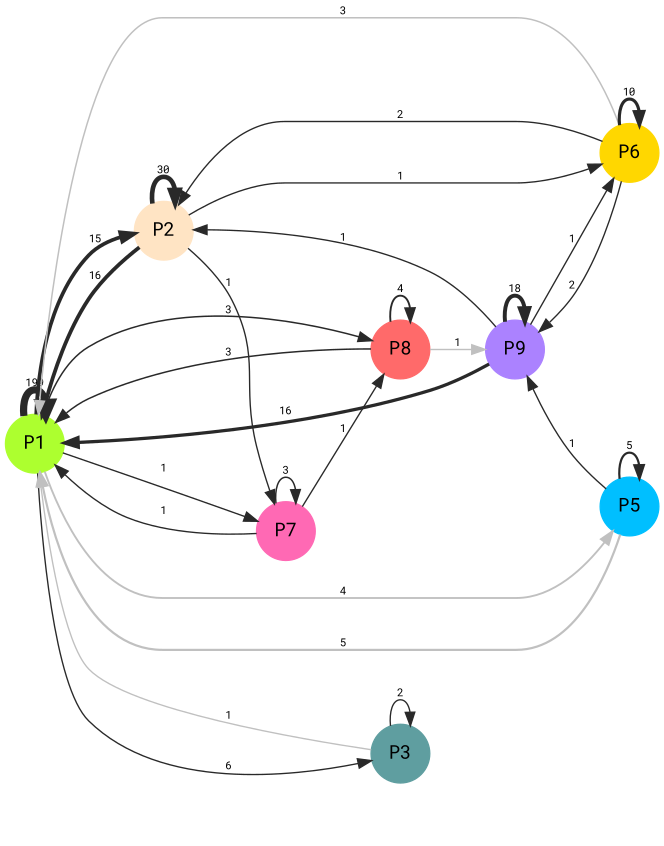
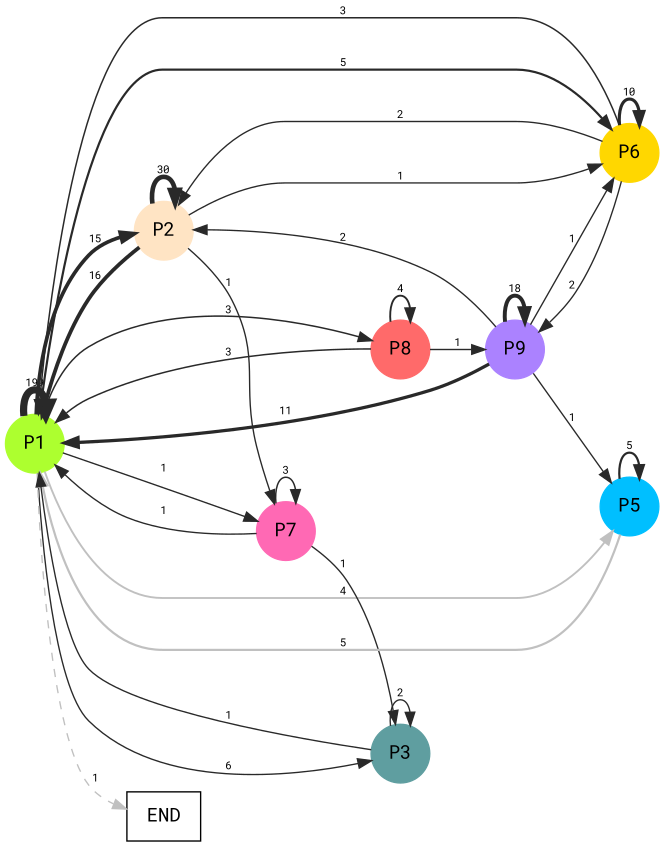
edge "P6" -> "P1": color grey -> grey16
edge "P1" -> "P6": added, label "5"
edge "P9" -> "P2": label "1" -> "2"
edge "P8" -> "P9": color grey -> grey16
edge "P9" -> "P1": label "16" -> "11"
edge "P5" -> "P9": reversed
edge "P7" -> "P8": now "P7" -> "P3"
edge "P3" -> "P1": color grey -> grey16
node "END": added
